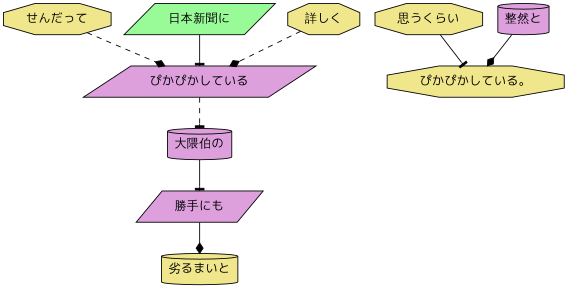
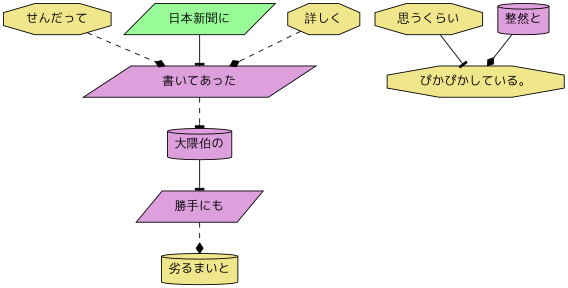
node "ぴかぴかしている": label "ぴかぴかしている" -> "書いてあった"
edge "勝手にも" -> "劣るまいと": style solid -> dashed
